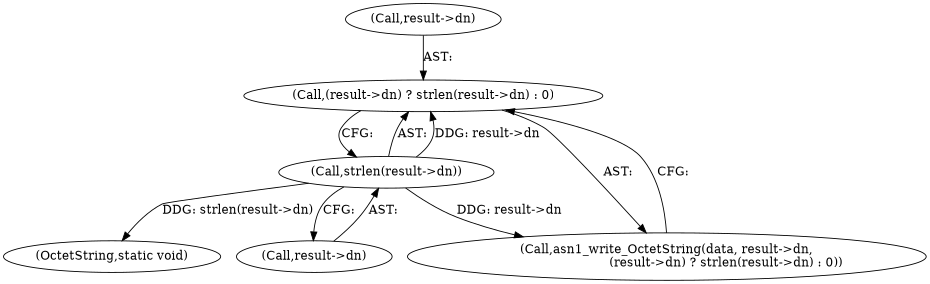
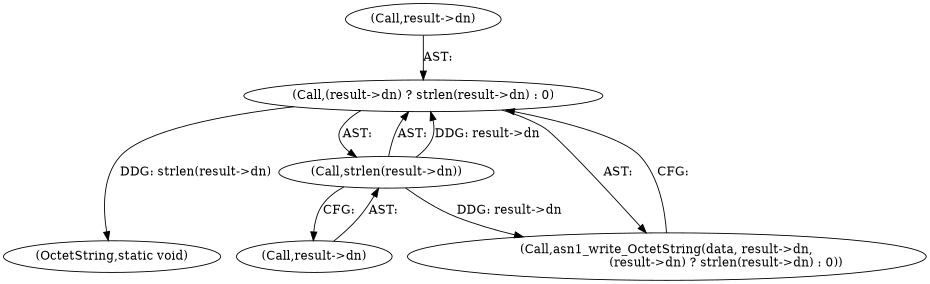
edge "(Call,(result->dn) ? strlen(result->dn) : 0)" -> "(Call,strlen(result->dn))": label "CFG: " -> "AST: "
edge "(Call,strlen(result->dn))" -> "(OctetString,static void)": now "(Call,(result->dn) ? strlen(result->dn) : 0)" -> "(OctetString,static void)"
